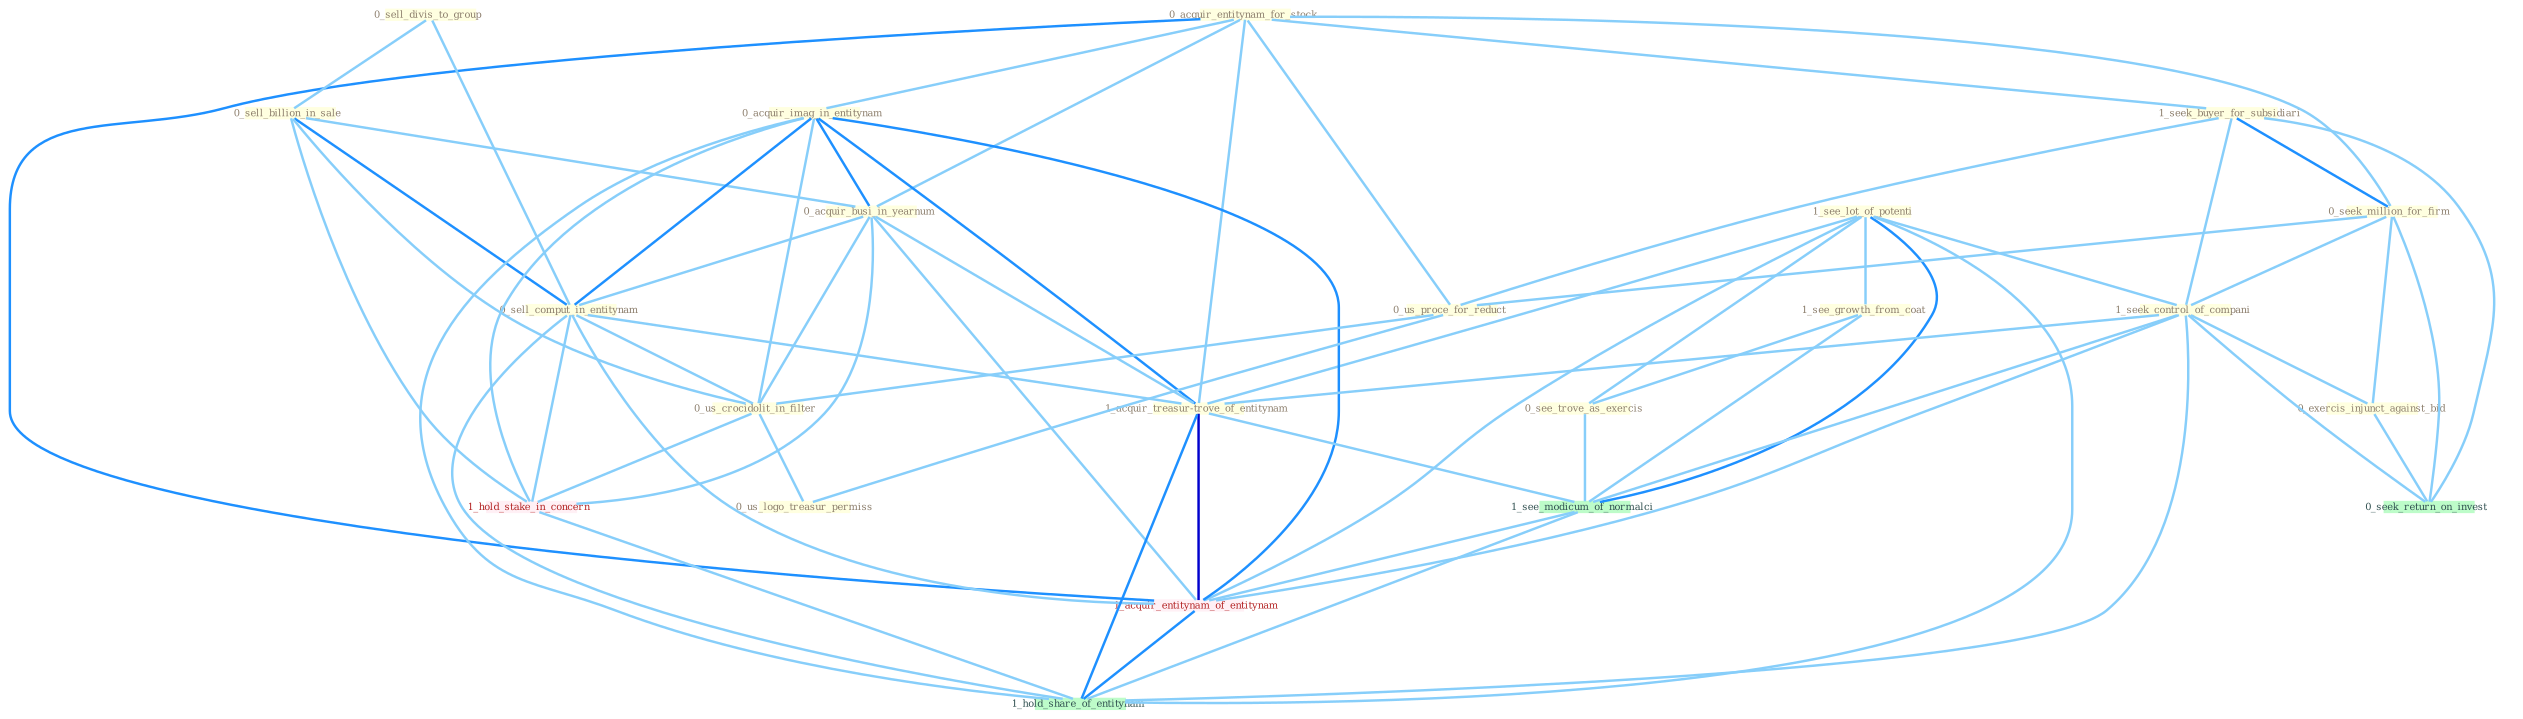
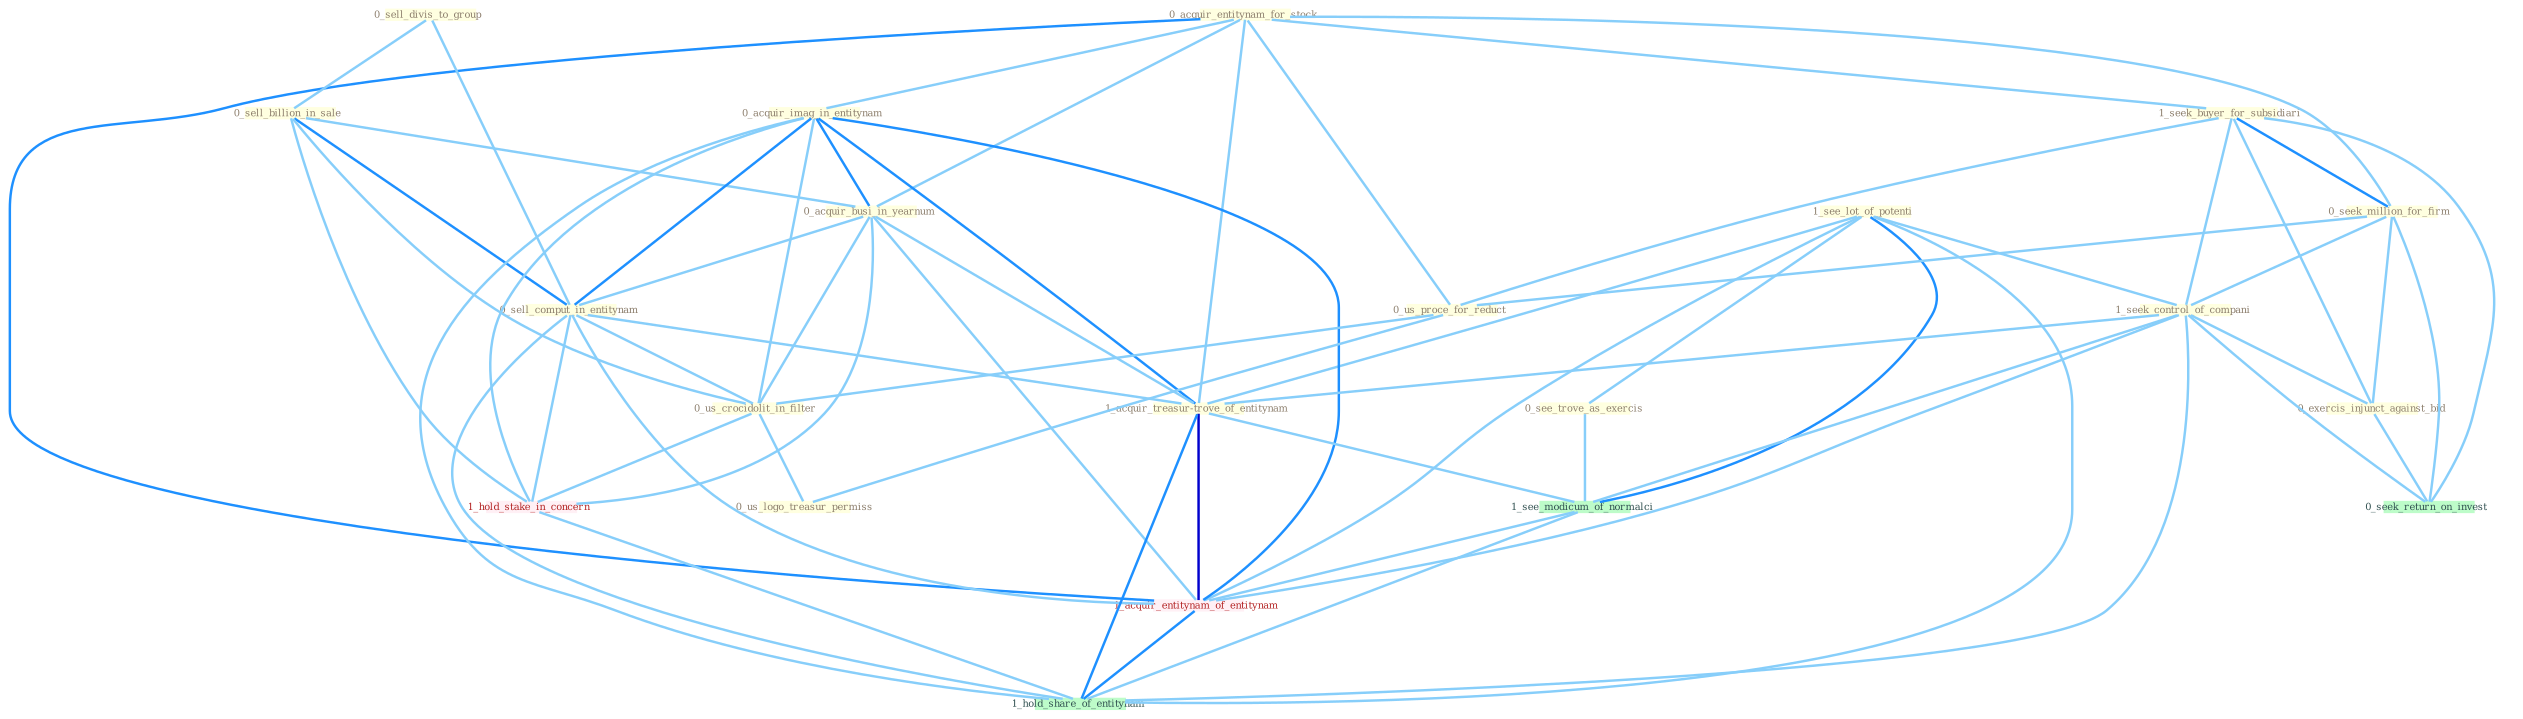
edge "1_seek_buyer_for_subsidiari" -- "0_exercis_injunct_against_bid": added
node "1_see_growth_from_coat": removed
